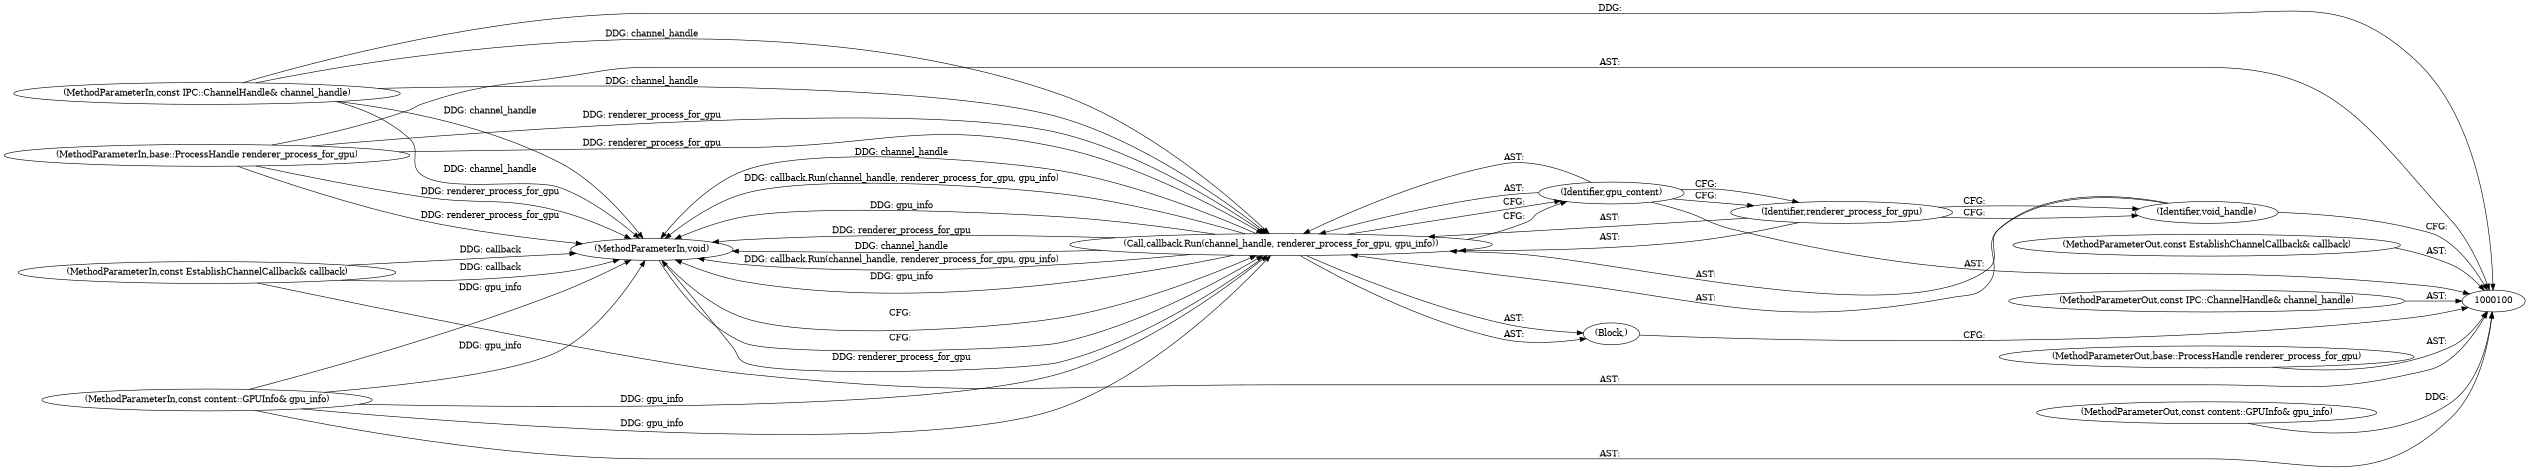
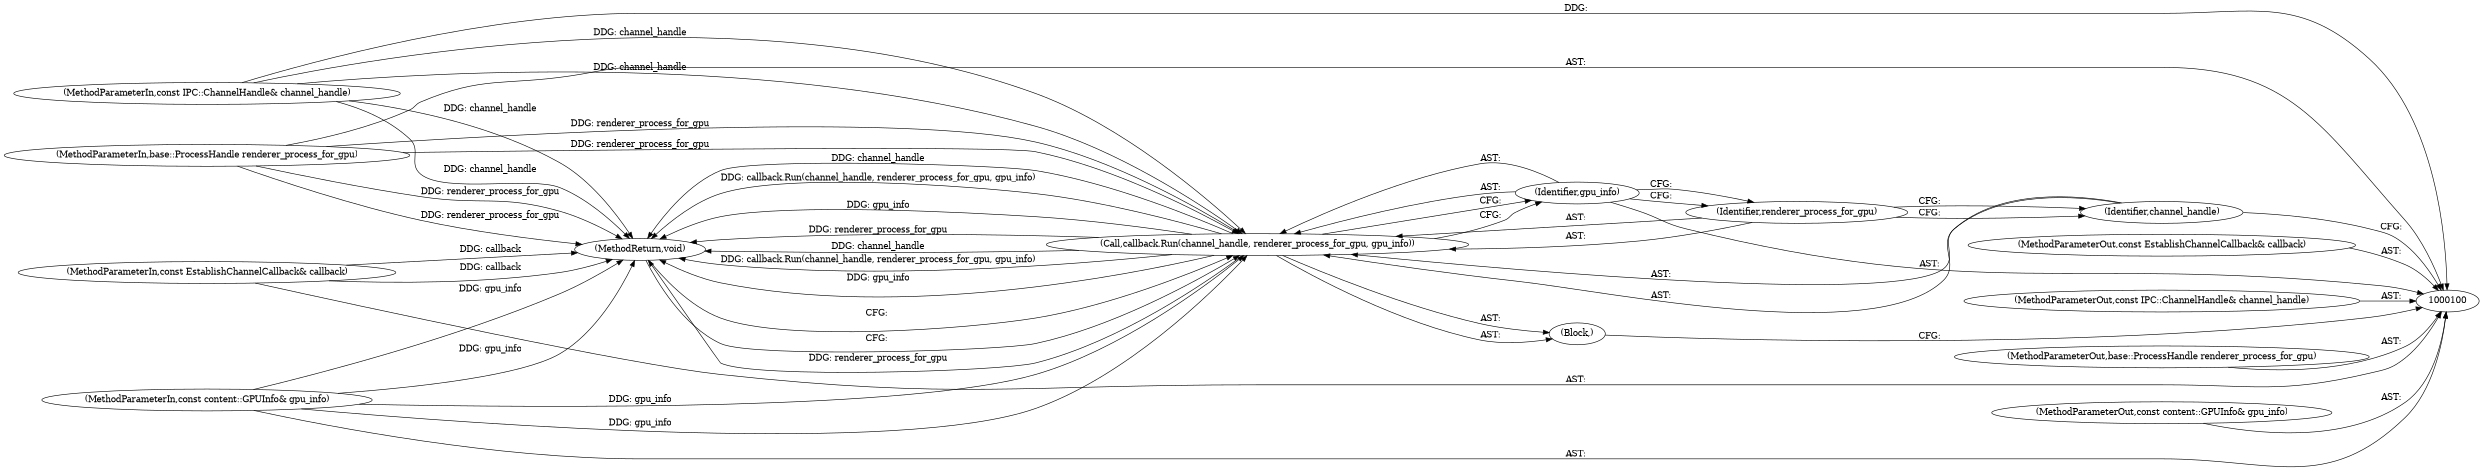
node "(Identifier,gpu_content)": label "(Identifier,gpu_content)" -> "(Identifier,gpu_info)"
node "(Identifier,void_handle)": label "(Identifier,void_handle)" -> "(Identifier,channel_handle)"
node "(MethodParameterIn,void)": label "(MethodParameterIn,void)" -> "(MethodReturn,void)"
edge "(MethodParameterOut,const content::GPUInfo& gpu_info)" -> "1000100": label "DDG: " -> "AST: "
